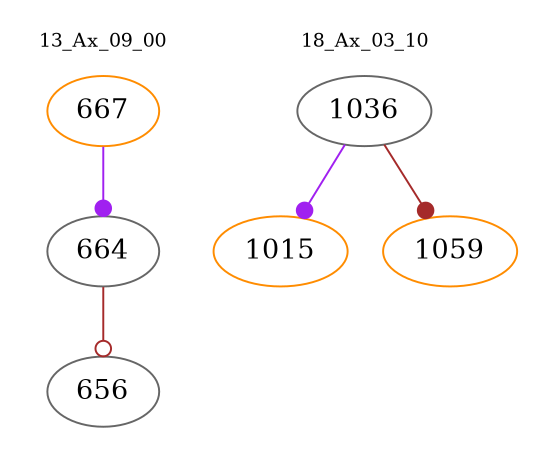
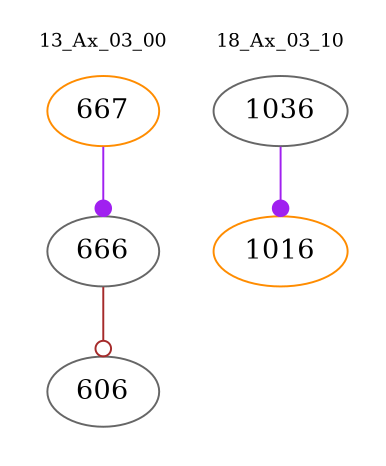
cluster "13_Ax_09_00": label "13_Ax_09_00" -> "13_Ax_03_00"
node "664": label "664" -> "666"
node "1015": label "1015" -> "1016"
node "1059": removed
node "656": label "656" -> "606"
